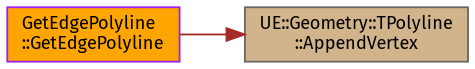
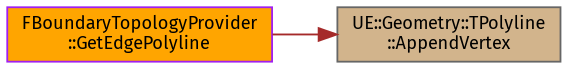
node "GetEdgePolyline ::GetEdgePolyline": label "GetEdgePolyline ::GetEdgePolyline" -> "FBoundaryTopologyProvider ::GetEdgePolyline"
